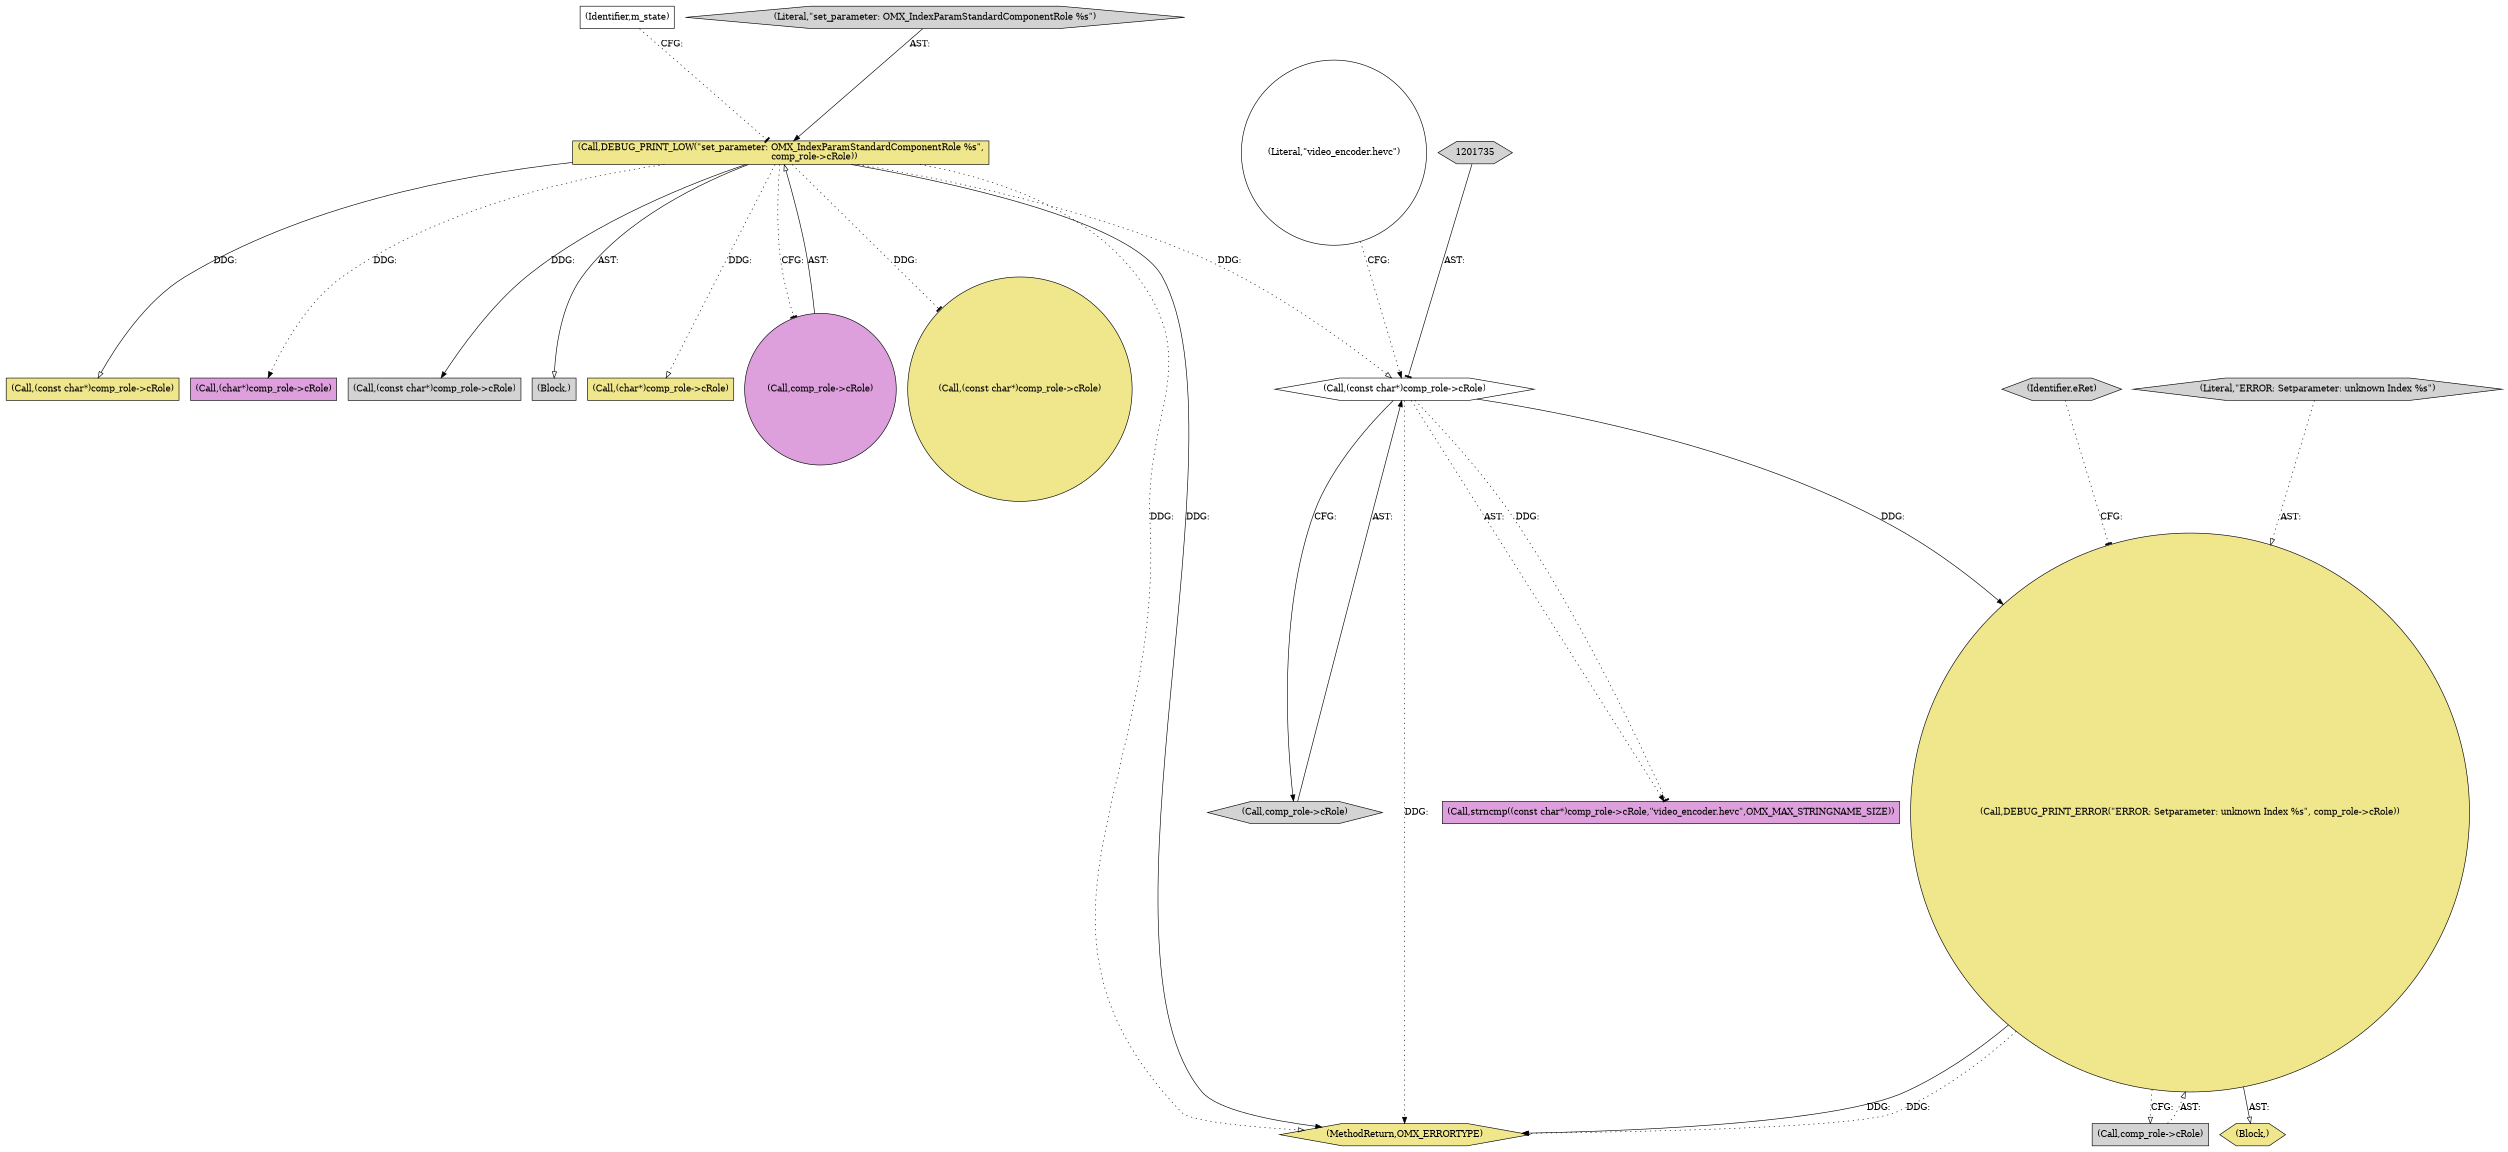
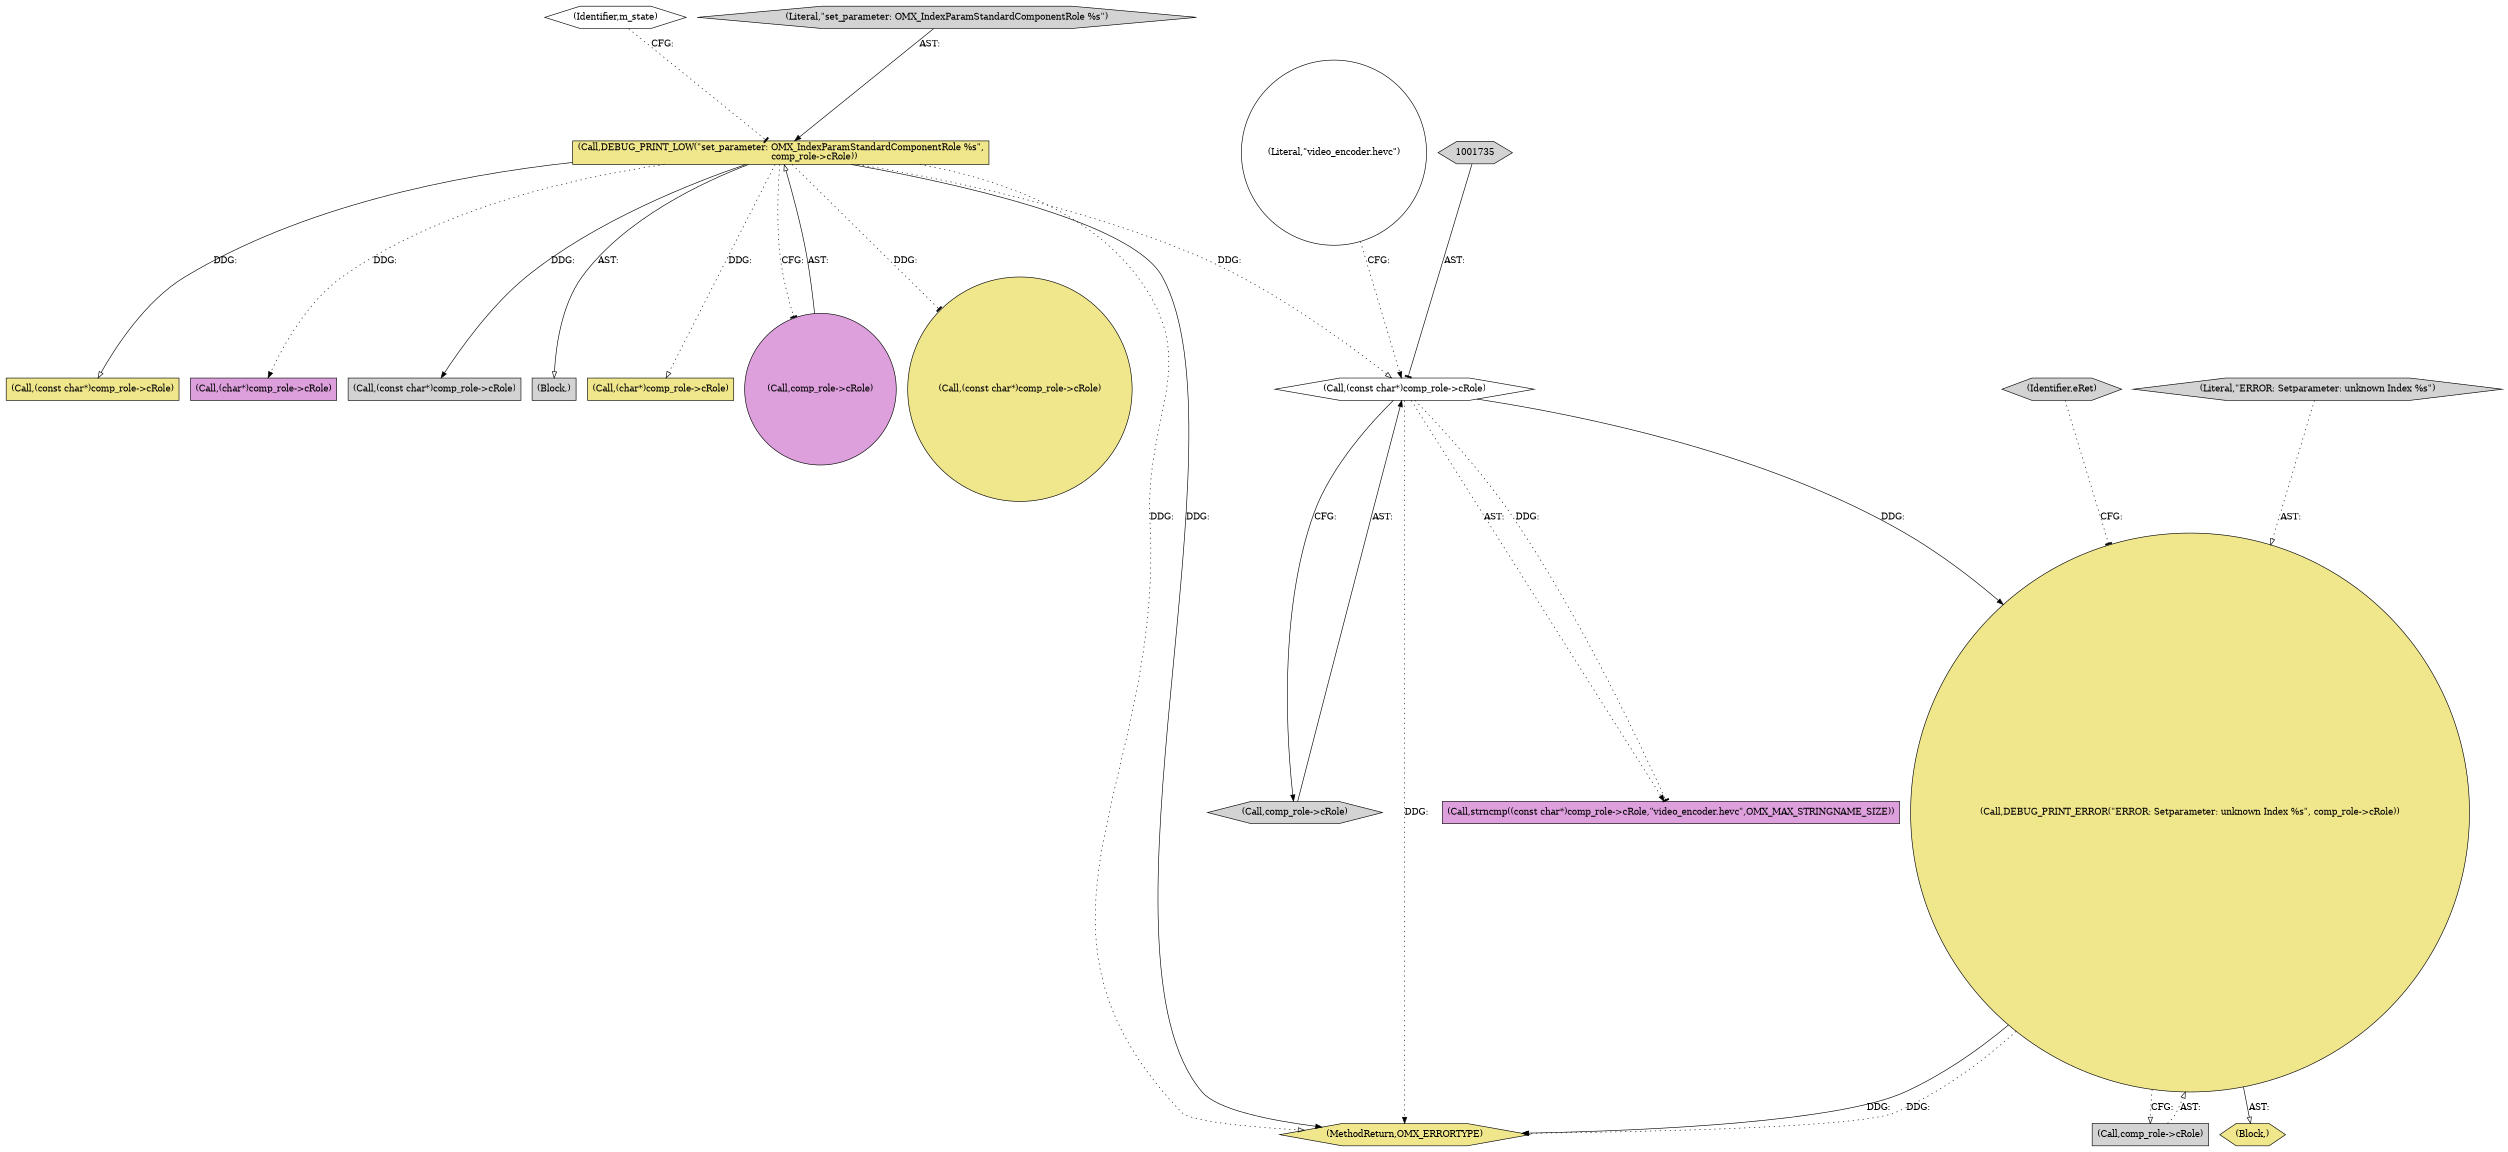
node "(Identifier,m_state)": shape box -> hexagon
node "1201735": label "1201735" -> "1001735"
